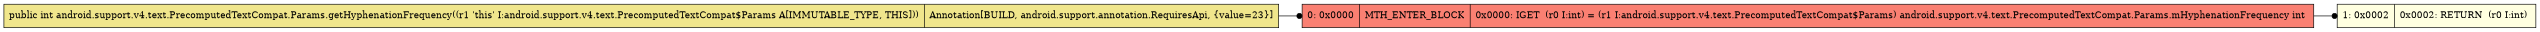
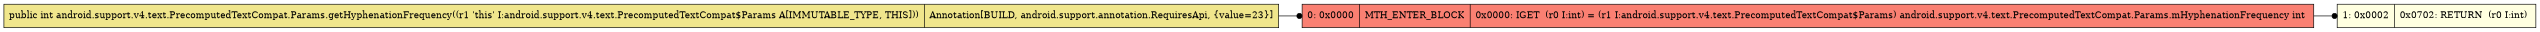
node "1: 0x0002": text "0x0002: RETURN  (r0 I:int)" -> "0x0702: RETURN  (r0 I:int)"
